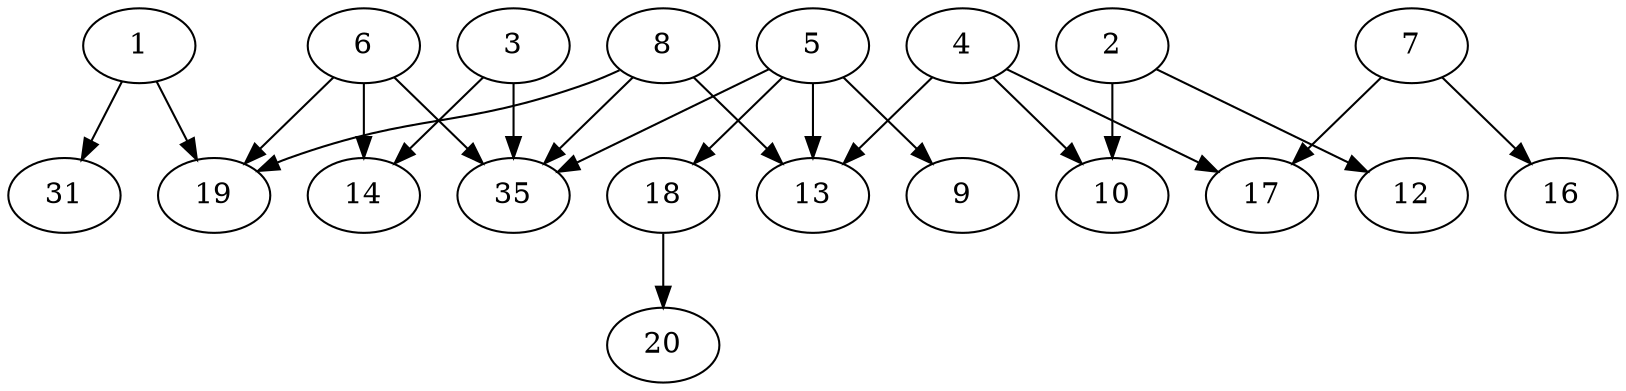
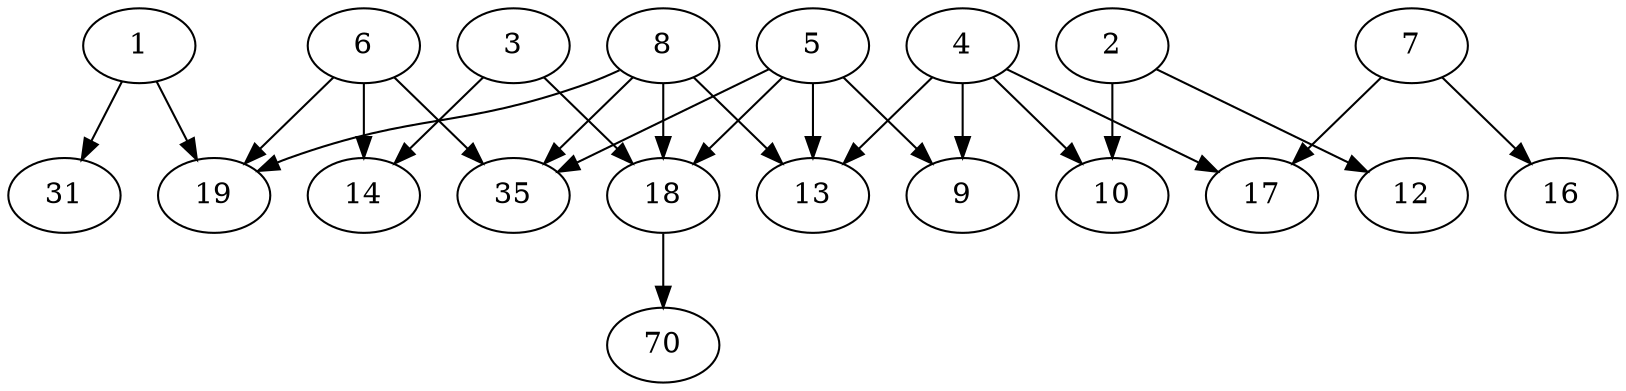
edge "8" -> "18": added
edge "4" -> "9": added
edge "3" -> "35": now "3" -> "18"
node "20": label "20" -> "70"
